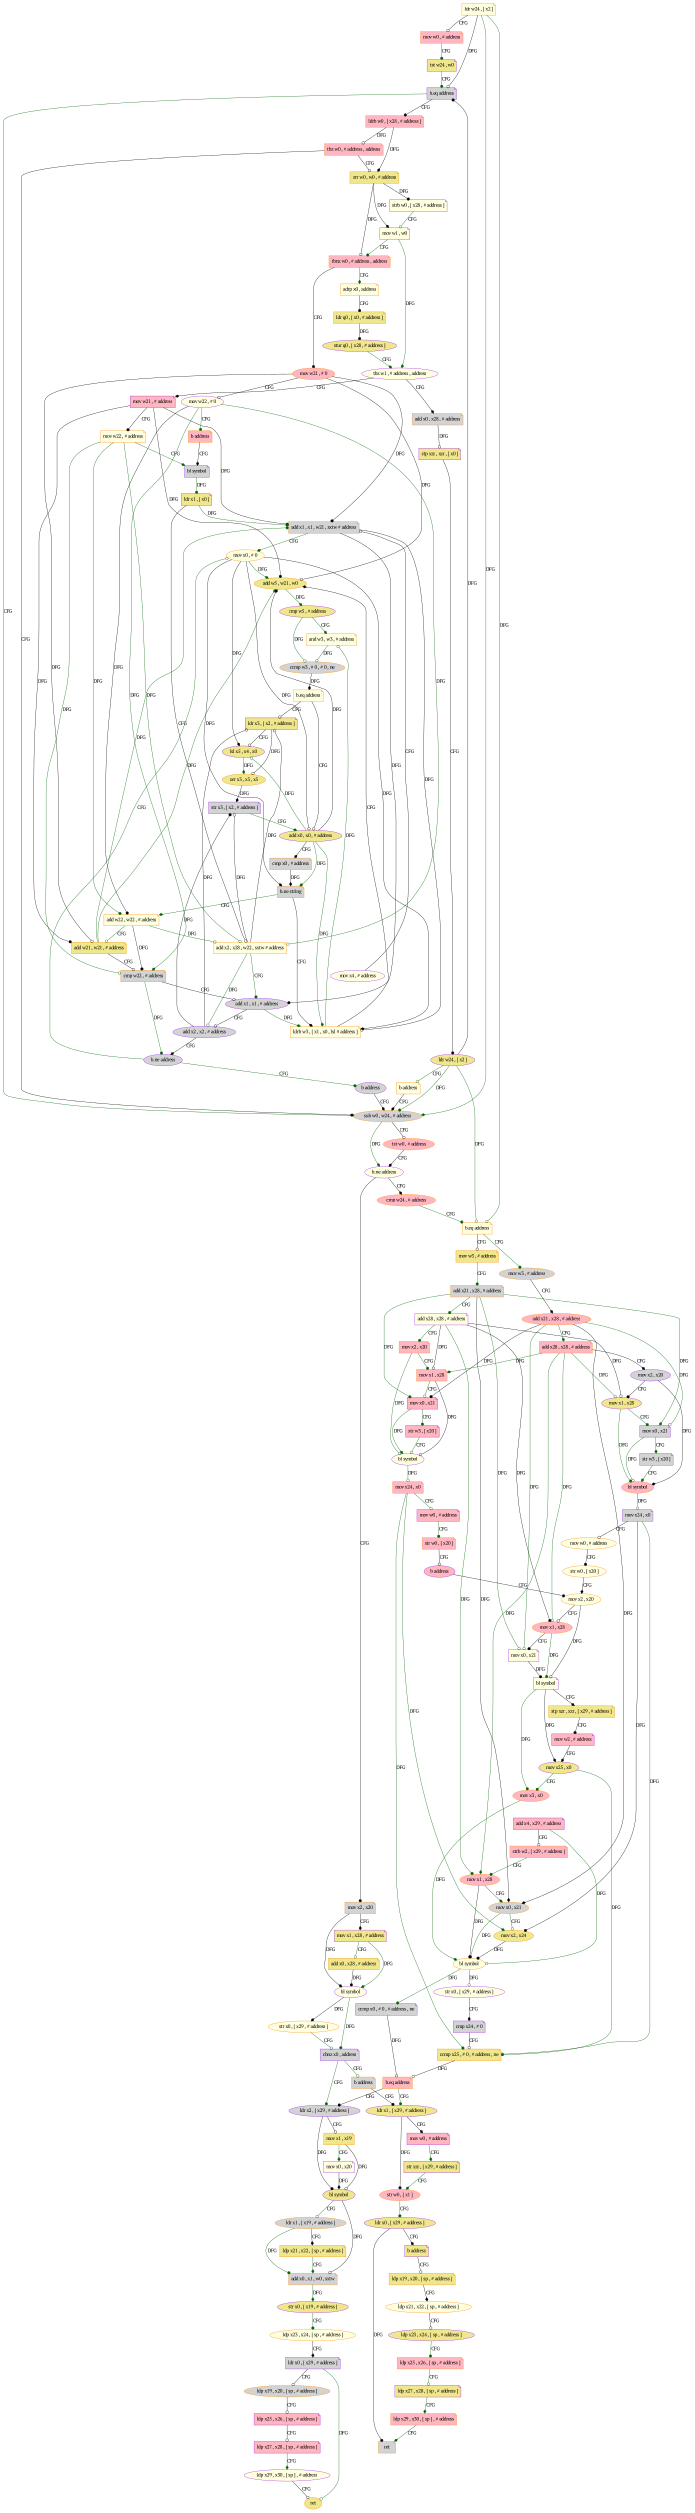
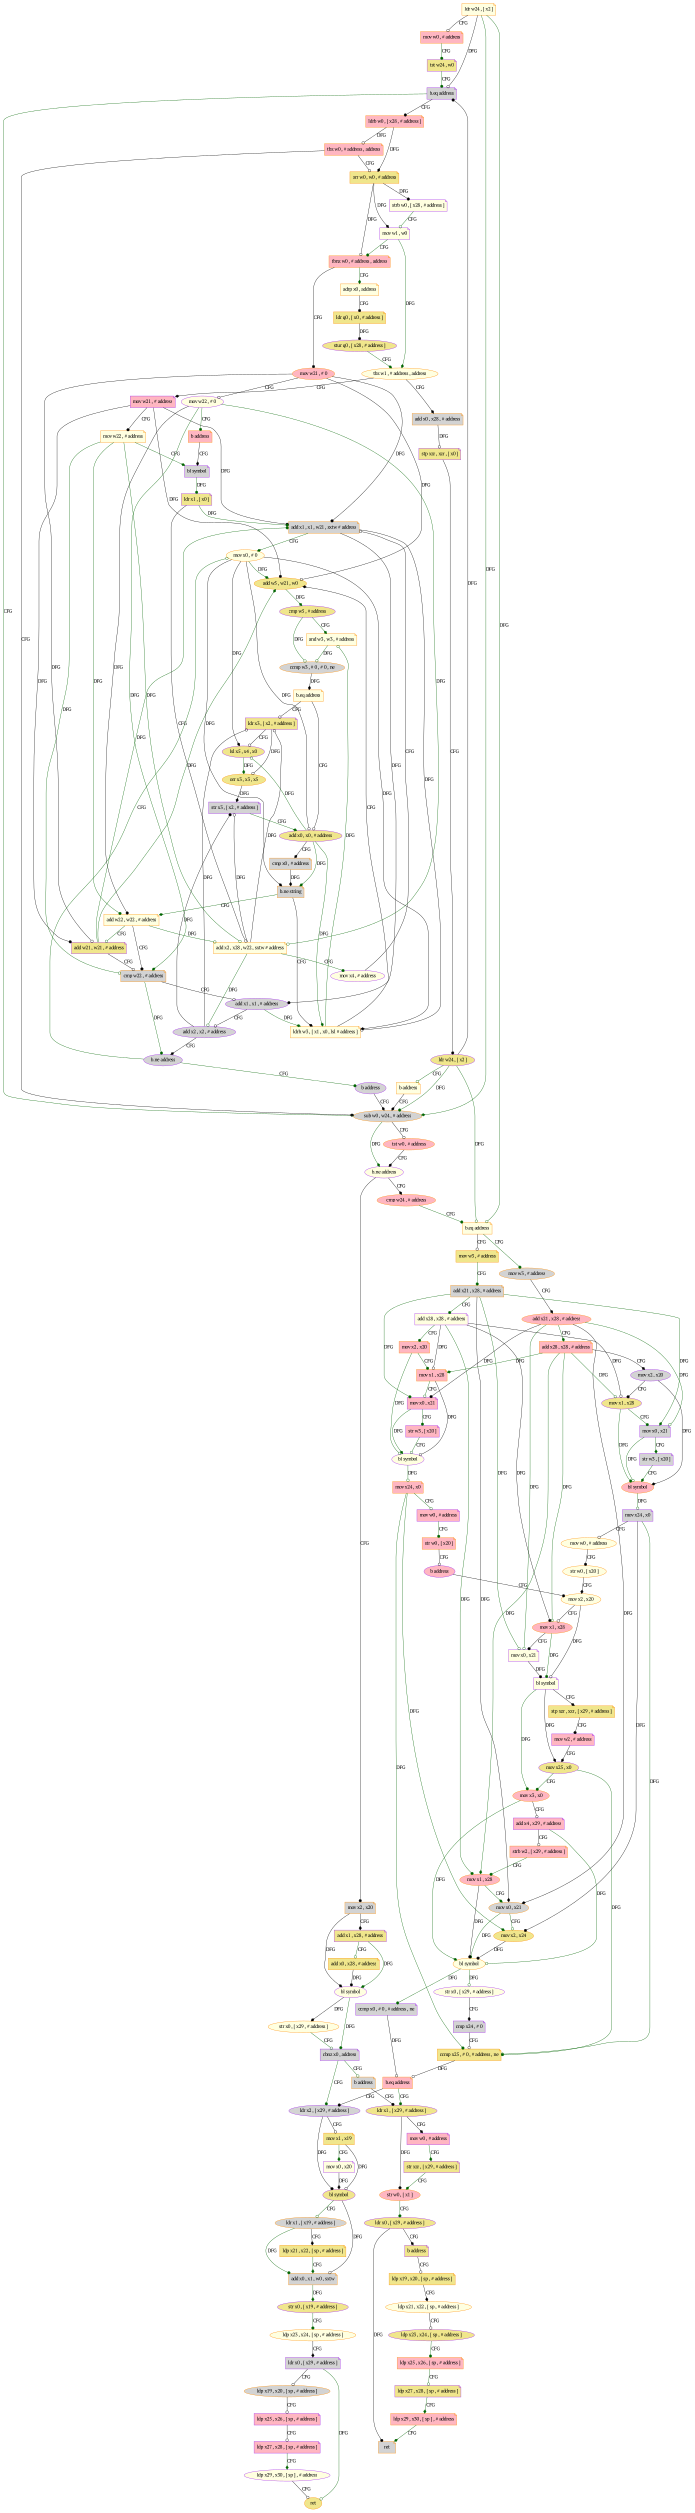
node "tbz w1 , # address , address": color purple -> darkorange
edge "add x0 , x0 , # address" -> "add w5 , w21 , w0": removed, label "DFG"
node "add w21 , w21 , # address": color darkorange -> purple
edge "add w22 , w22 , # address" -> "cmp w22 , # address": label "DFG" -> "CFG"
edge "add x2 , x28 , w22 , sxtw # address" -> "add x1 , x1 , # address": now "add x2 , x28 , w22 , sxtw # address" -> "mov x4 , # address"
edge "mov x3 , x0" -> "add x4 , x29 , # address": added, label "CFG"
node "mov x1 , x28 , # address": label "mov x1 , x28 , # address" -> "add x1 , x28 , # address"
